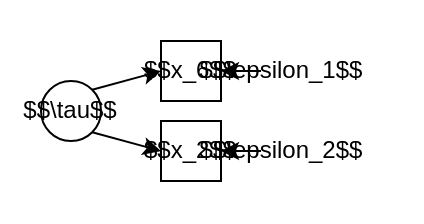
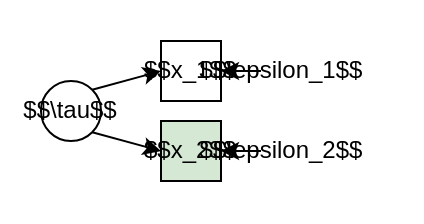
node "$$x_6$$": label "$$x_6$$" -> "$$x_1$$"
node "$$x_2$$": fillcolor #ffffff -> #d5e8d4
